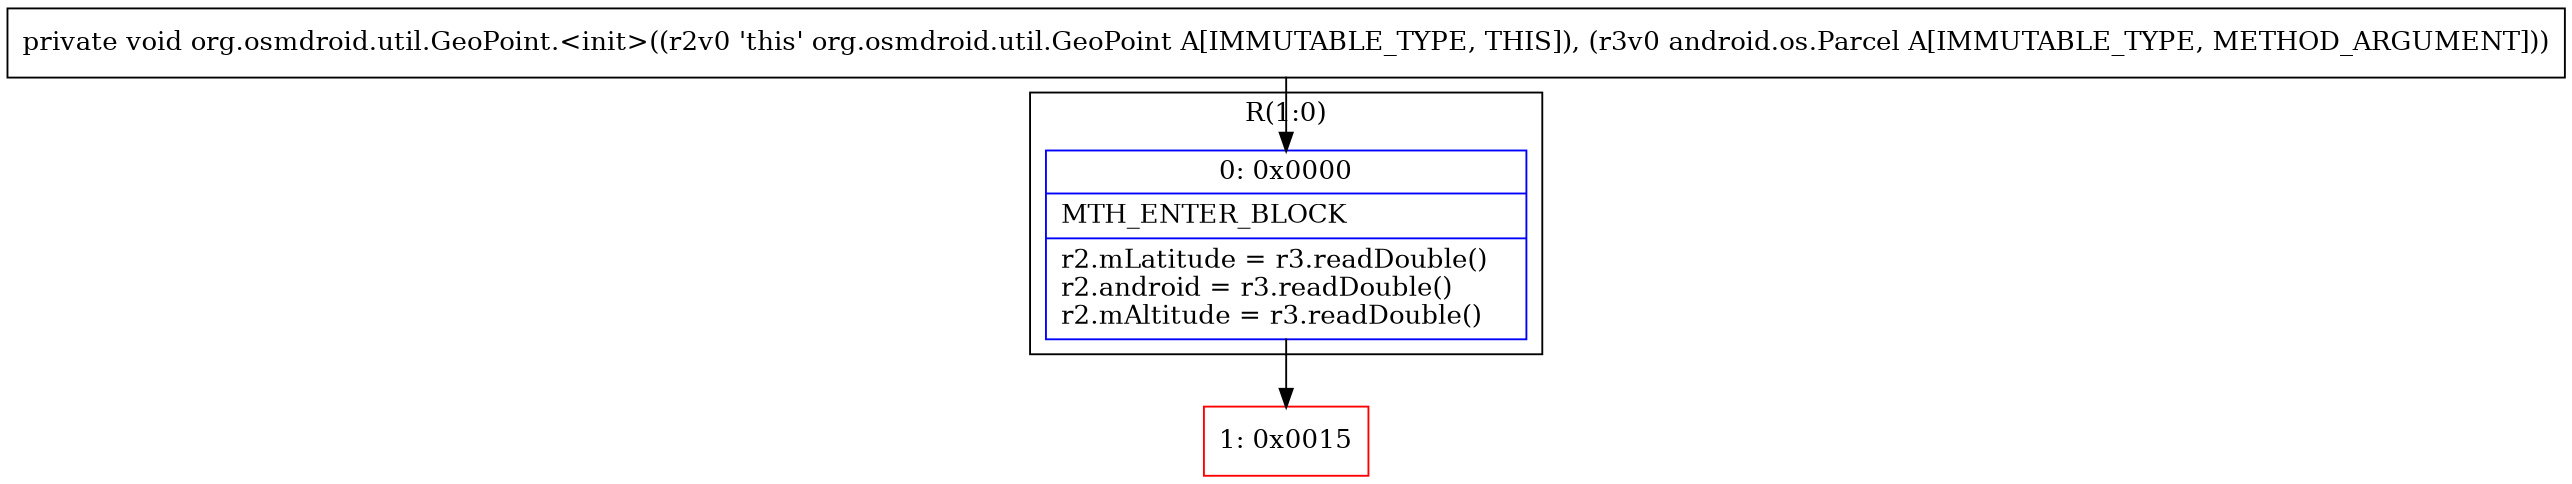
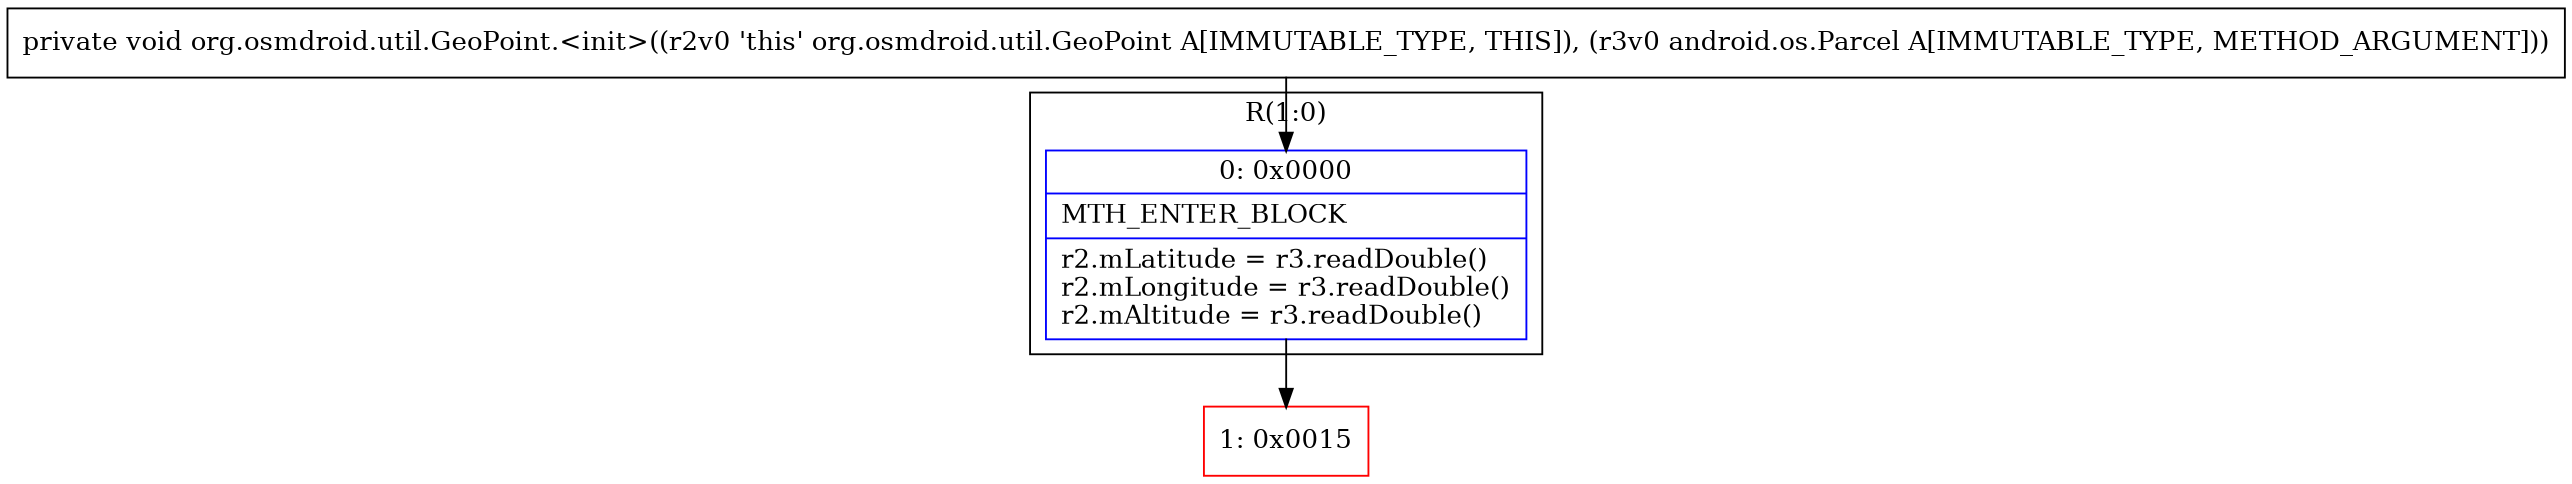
node "0: 0x0000": text "r2.android = r3.readDouble()" -> "r2.mLongitude = r3.readDouble()"
